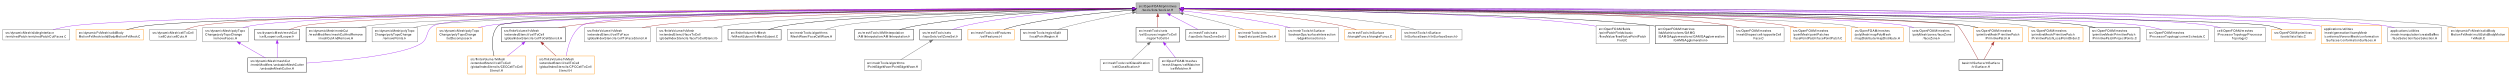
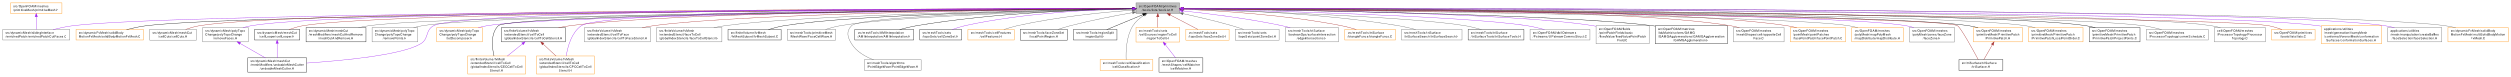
node "src/OpenFOAM/meshes /primitiveMesh/primitiveMesh.H": added
edge "cell/OpenFOAM/meshes /ProcessorTopology/Processor Topology.C" -> "src/OpenFOAM/primitives /bools/lists/boolList.H": color purple -> gray40
edge "src/OpenFOAM/meshes /ProcessorTopology/commSchedule.C" -> "src/OpenFOAM/primitives /bools/lists/boolList.H": color purple -> gray40
edge "src/OpenFOAM/primitives /bools/lists/lists.C" -> "src/OpenFOAM/primitives /bools/lists/boolList.H": color black -> brown
edge "src/meshTools/cellFeatures /cellFeatures.H" -> "src/OpenFOAM/primitives /bools/lists/boolList.H": color black -> gray40
edge "src/meshTools/sets /topoSets/faceZoneSet.H" -> "src/OpenFOAM/primitives /bools/lists/boolList.H": color purple -> brown
node "src/dynamicMesh/cellToCell /cellCuts/cellCuts.H": label "src/dynamicMesh/cellToCell /cellCuts/cellCuts.H" -> "src/dynamicMesh/meshCut /cellCuts/cellCuts.H"
node "src/meshTools/algorithms /MeshWave/FaceCellWave.H": label "src/meshTools/algorithms /MeshWave/FaceCellWave.H" -> "src/meshTools/primitiveMesh /MeshWave/FaceCellWave.H"
node "src/meshTools/regionSplit /localPointRegion.H": label "src/meshTools/regionSplit /localPointRegion.H" -> "src/meshTools/faceZoneSet /localPointRegion.H"
node "src/meshTools/regionSplit /regionSplit.H": added
node "src/meshTools/sets /cellSources/regionToCell /regionToCell.H": color black -> darkorange
node "src/meshTools/sets /topoSets/faceZoneSet.H": color black -> darkorange
node "src/meshTools/sets /topoSets/pointZoneSet.H": color darkorange -> gray40
node "src/meshTools/triSurface /triSurfaceTools/triSurfaceTools.H": added
node "src/OpenFOAM/db/IOstreams /Pstreams/UPstreamCommsStruct.C": added
node "sets/OpenFOAM/meshes /polyMesh/zones/faceZone /faceZone.H": label "sets/OpenFOAM/meshes /polyMesh/zones/faceZone /faceZone.H" -> "src/OpenFOAM/meshes /polyMesh/zones/faceZone /faceZone.H"
edge "src/meshTools/algorithms /PointEdgeWave/PointEdgeWave.H" -> "src/meshTools/sets /topoSets/cellZoneSet.H": now "src/meshTools/algorithms /PointEdgeWave/PointEdgeWave.H" -> "src/OpenFOAM/primitives /bools/lists/boolList.H"
edge "src/meshTools/cellClassification /cellClassification.H" -> "src/meshTools/sets /cellSources/regionToCell /regionToCell.H": now "src/meshTools/cellClassification /cellClassification.H" -> "src/OpenFOAM/primitives /bools/lists/boolList.H"
node "src/meshTools/cellClassification /cellClassification.H": color gray40 -> darkorange
node "basic/triSurface/triSurface /triSurface.H": label "basic/triSurface/triSurface /triSurface.H" -> "src/triSurface/triSurface /triSurface.H"
